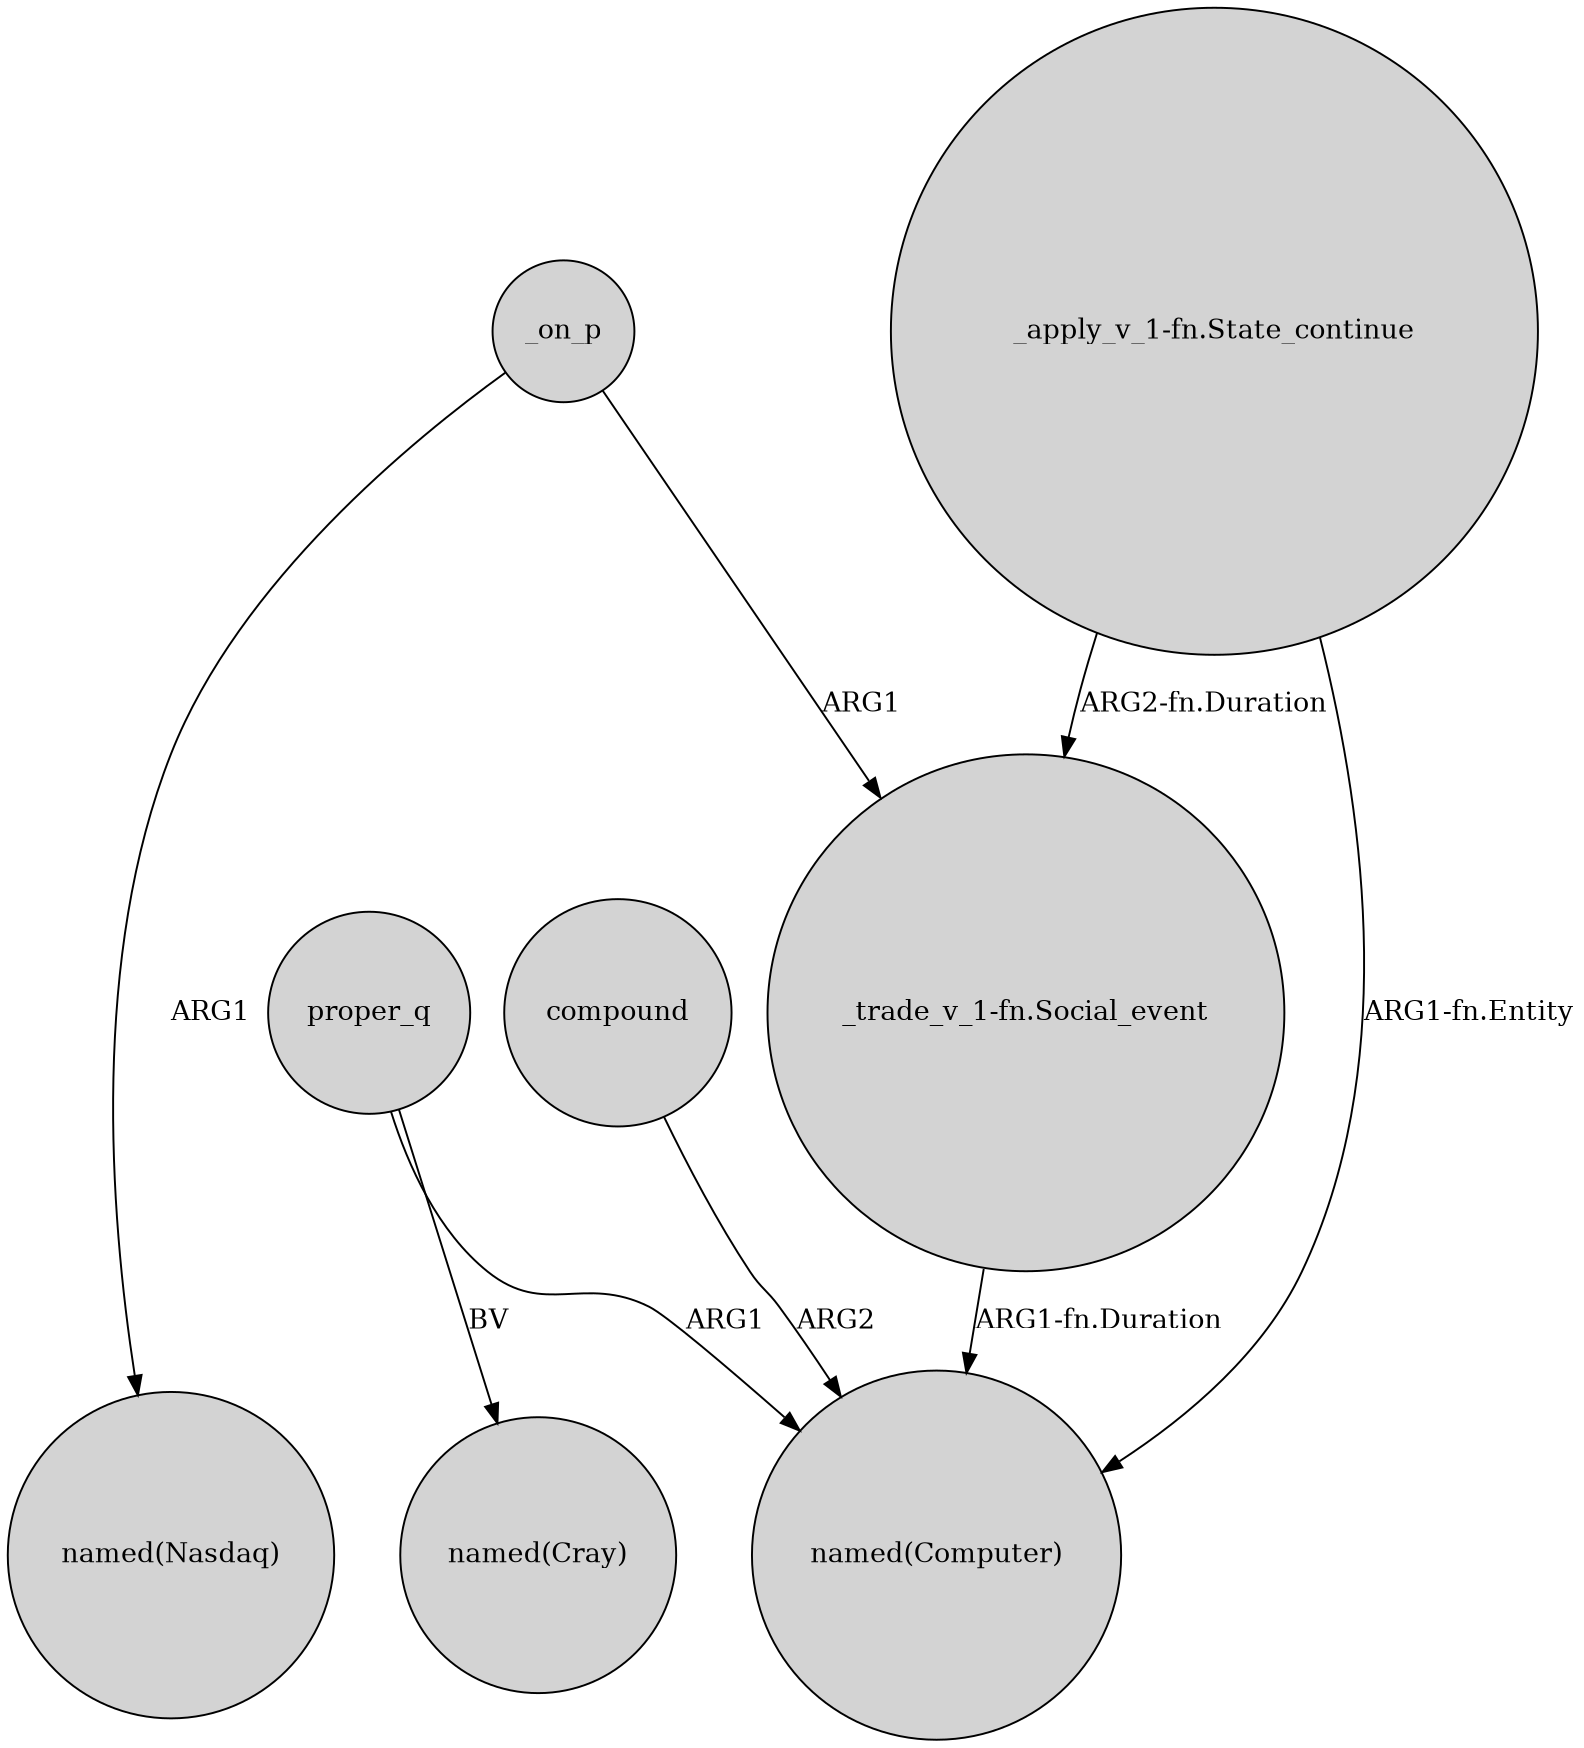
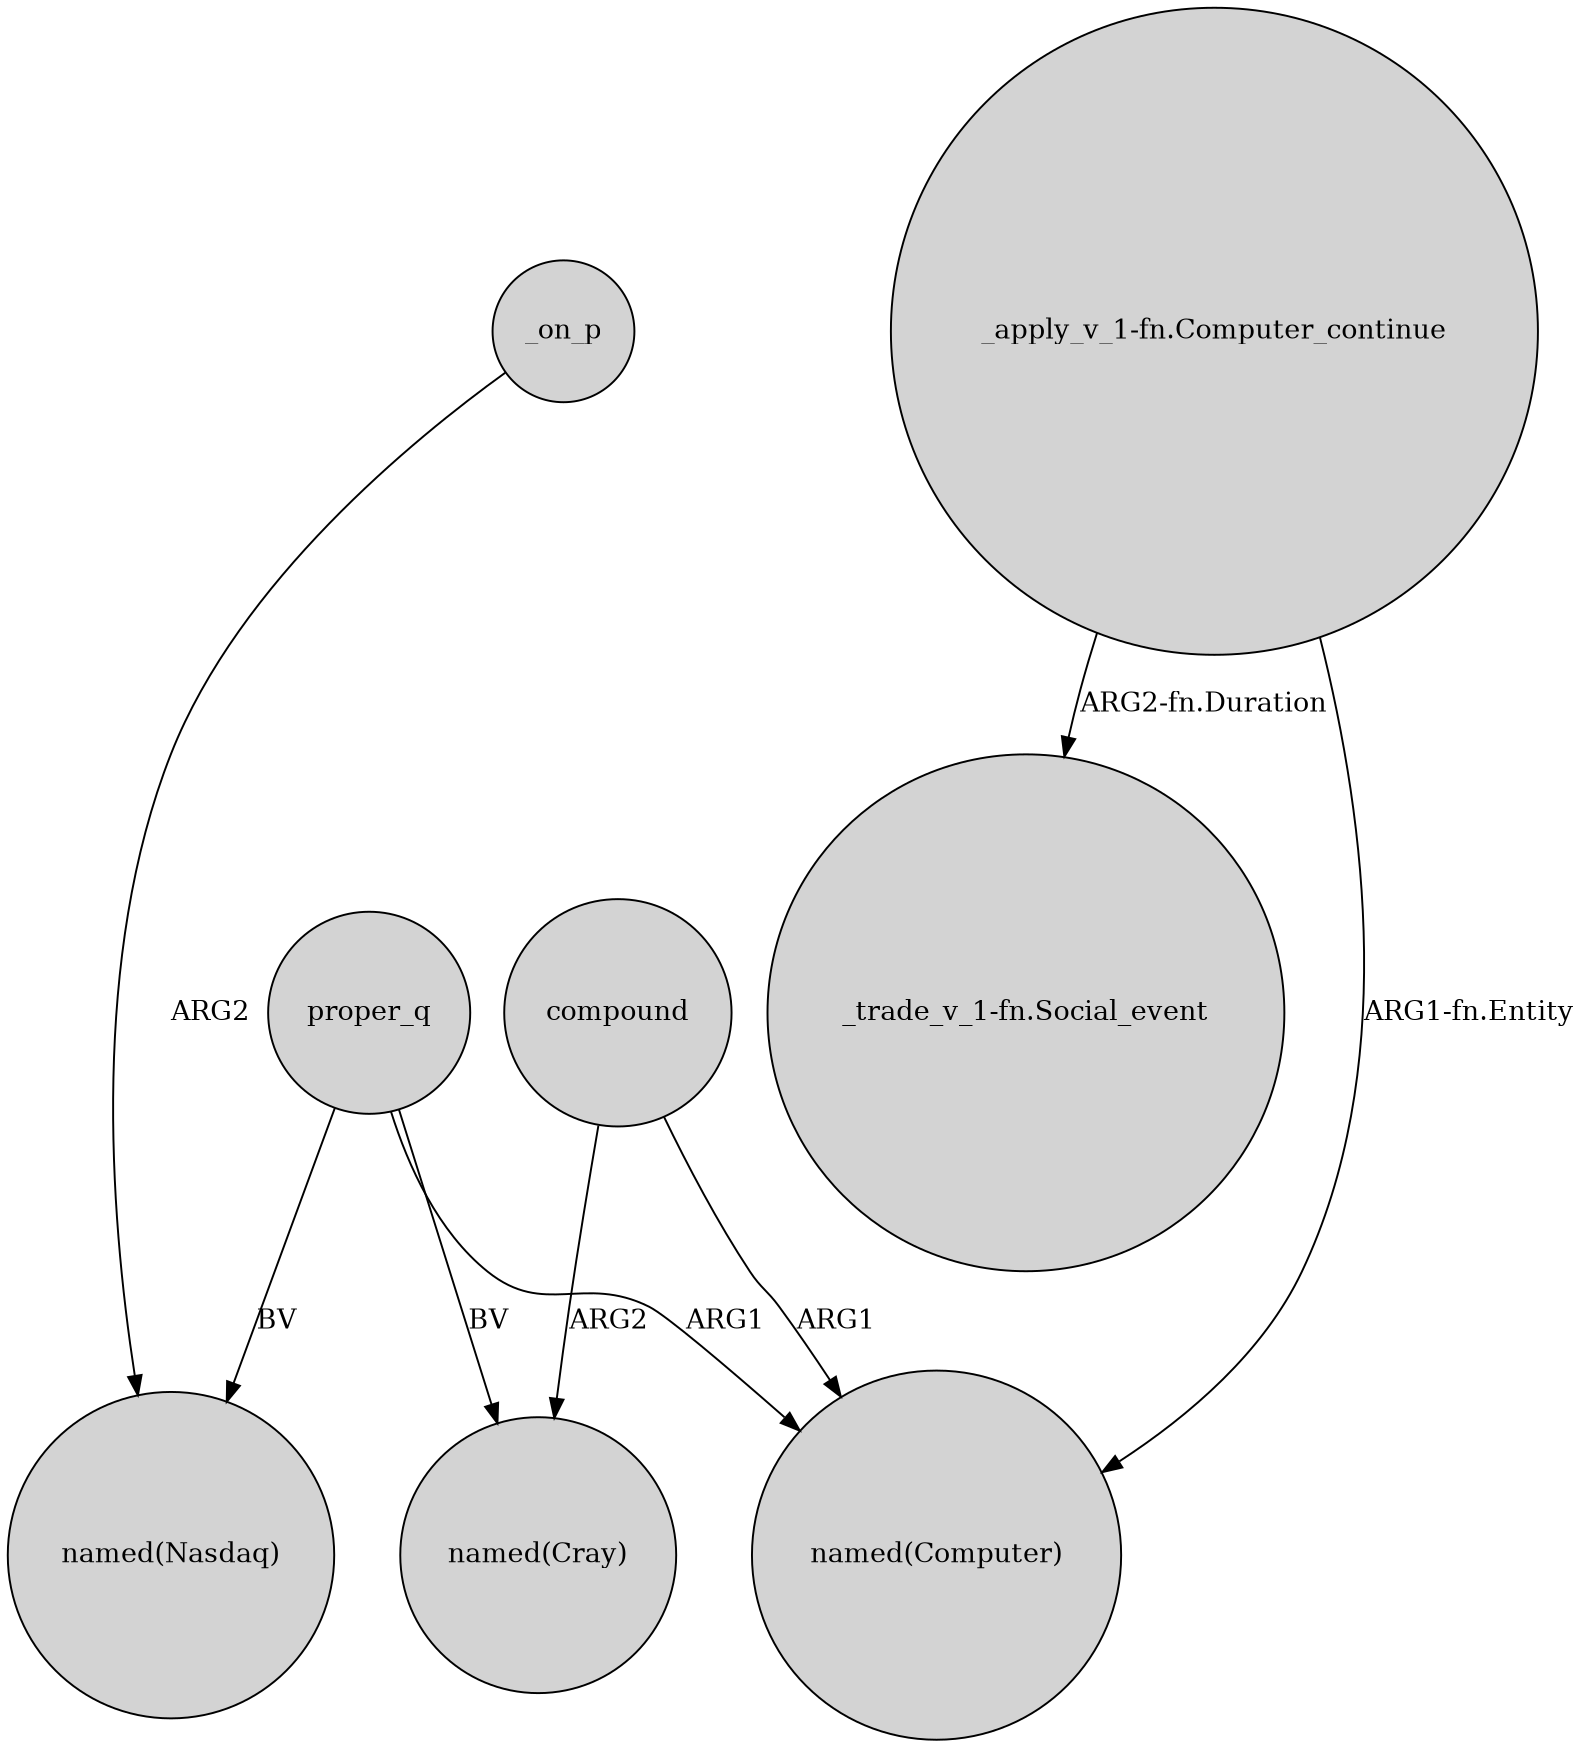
node "_apply_v_1-fn.State_continue": label "_apply_v_1-fn.State_continue" -> "_apply_v_1-fn.Computer_continue"
edge "_on_p" -> "_trade_v_1-fn.Social_event": removed, label "ARG1"
edge "_on_p" -> "named(Nasdaq)": label "ARG1" -> "ARG2"
edge "proper_q" -> "named(Nasdaq)": added, label "BV"
edge "compound" -> "named(Cray)": added, label "ARG2"
edge "_trade_v_1-fn.Social_event" -> "named(Computer)": removed, label "ARG1-fn.Duration"
edge "compound" -> "named(Computer)": label "ARG2" -> "ARG1"
